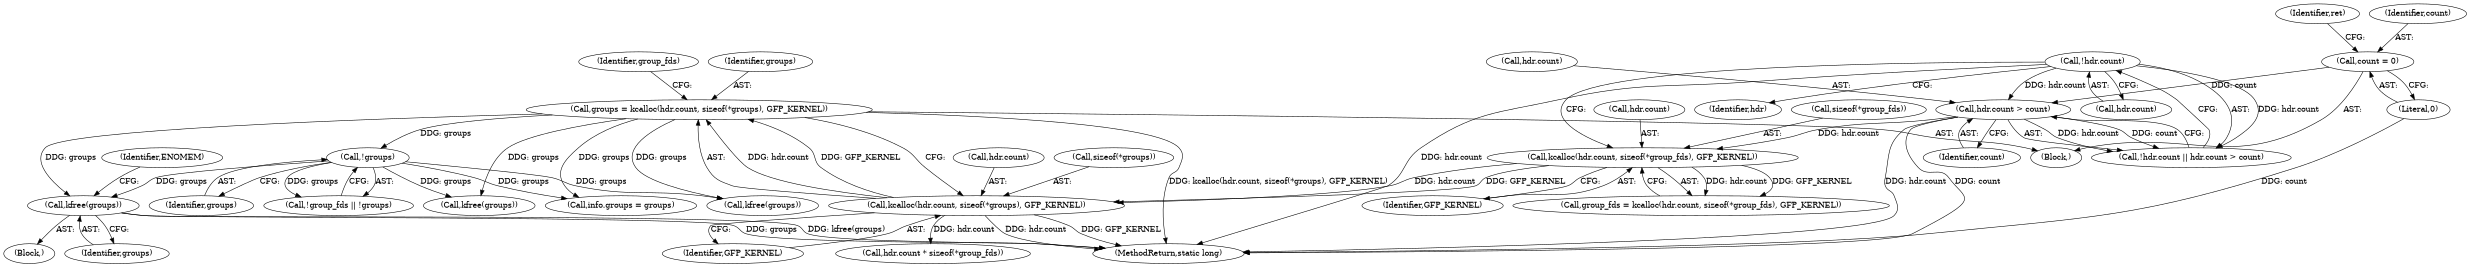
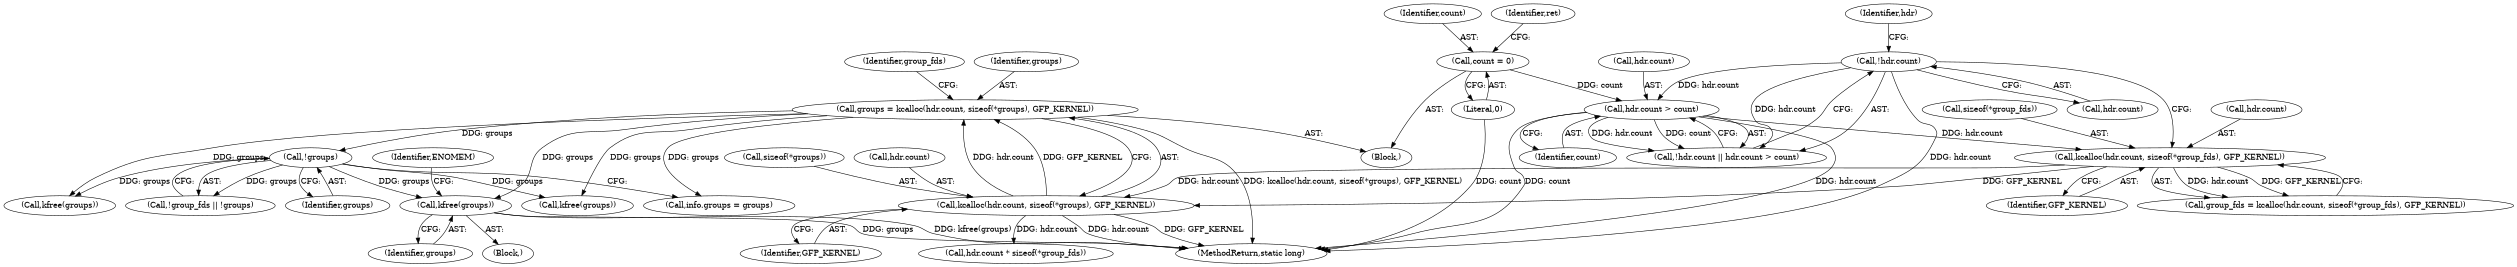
edge "(Call,!hdr.count)" -> "(Identifier,hdr)": reversed
edge "(Call,!groups)" -> "(Call,info.groups = groups)": label "DDG: groups" -> "CFG: "
